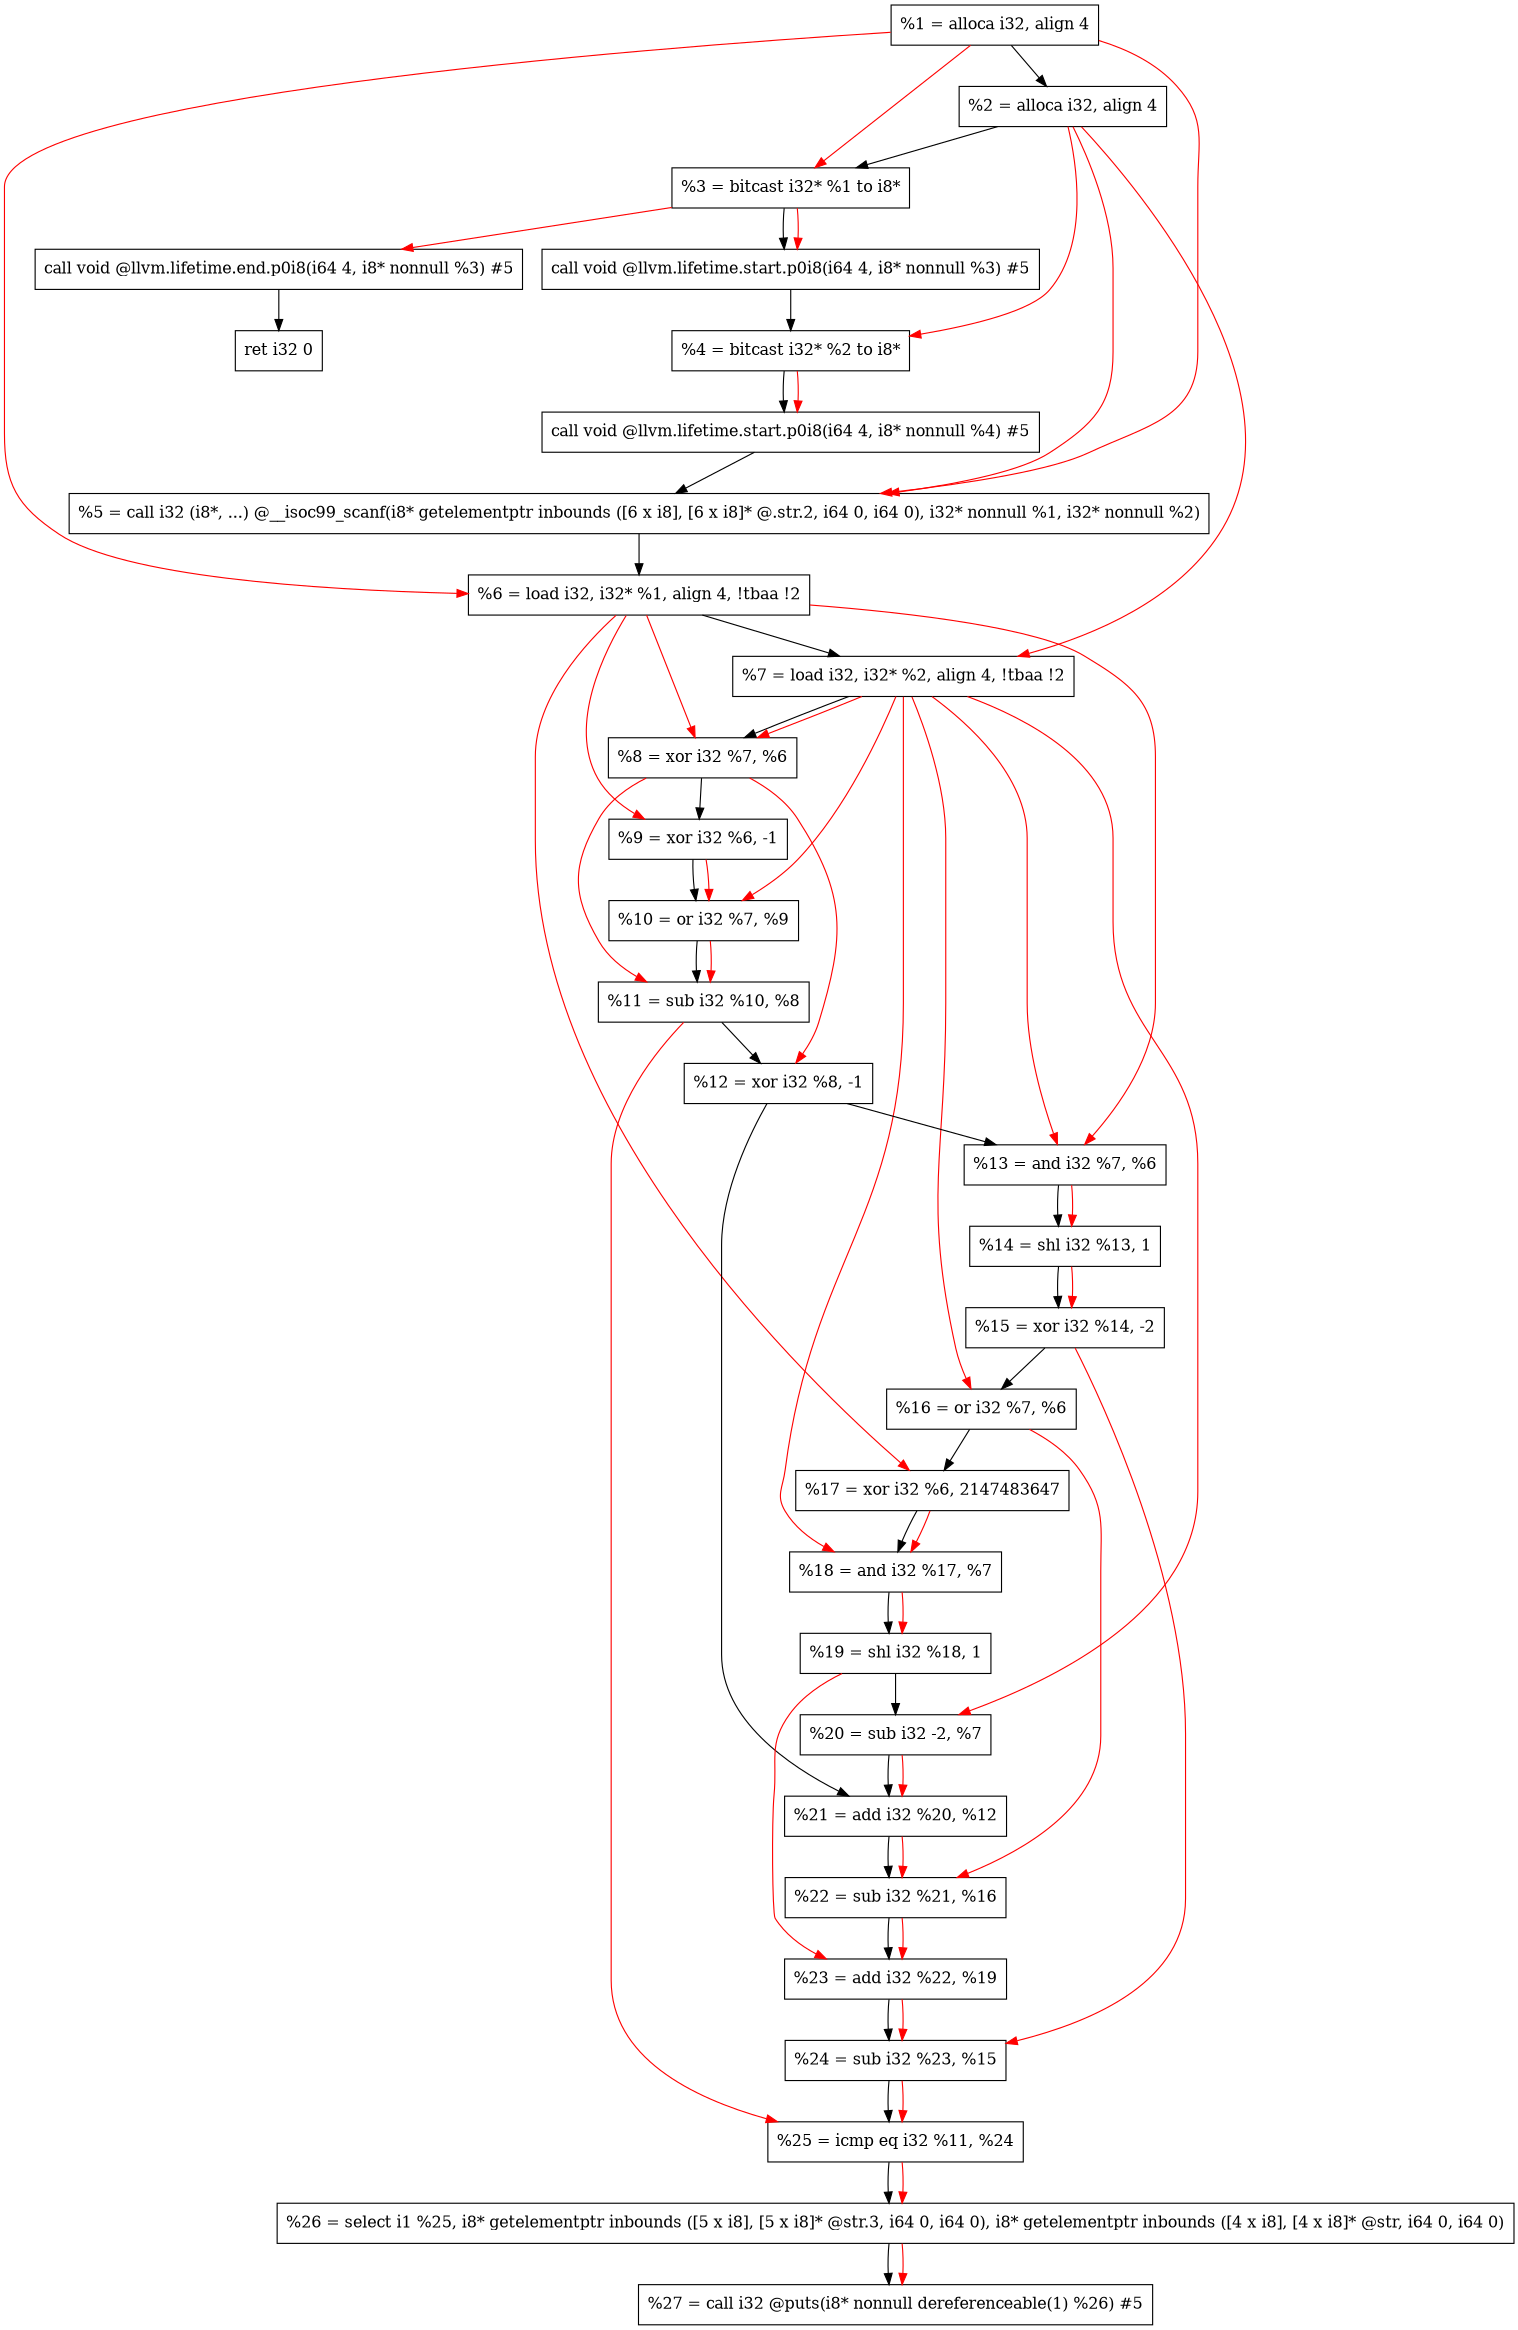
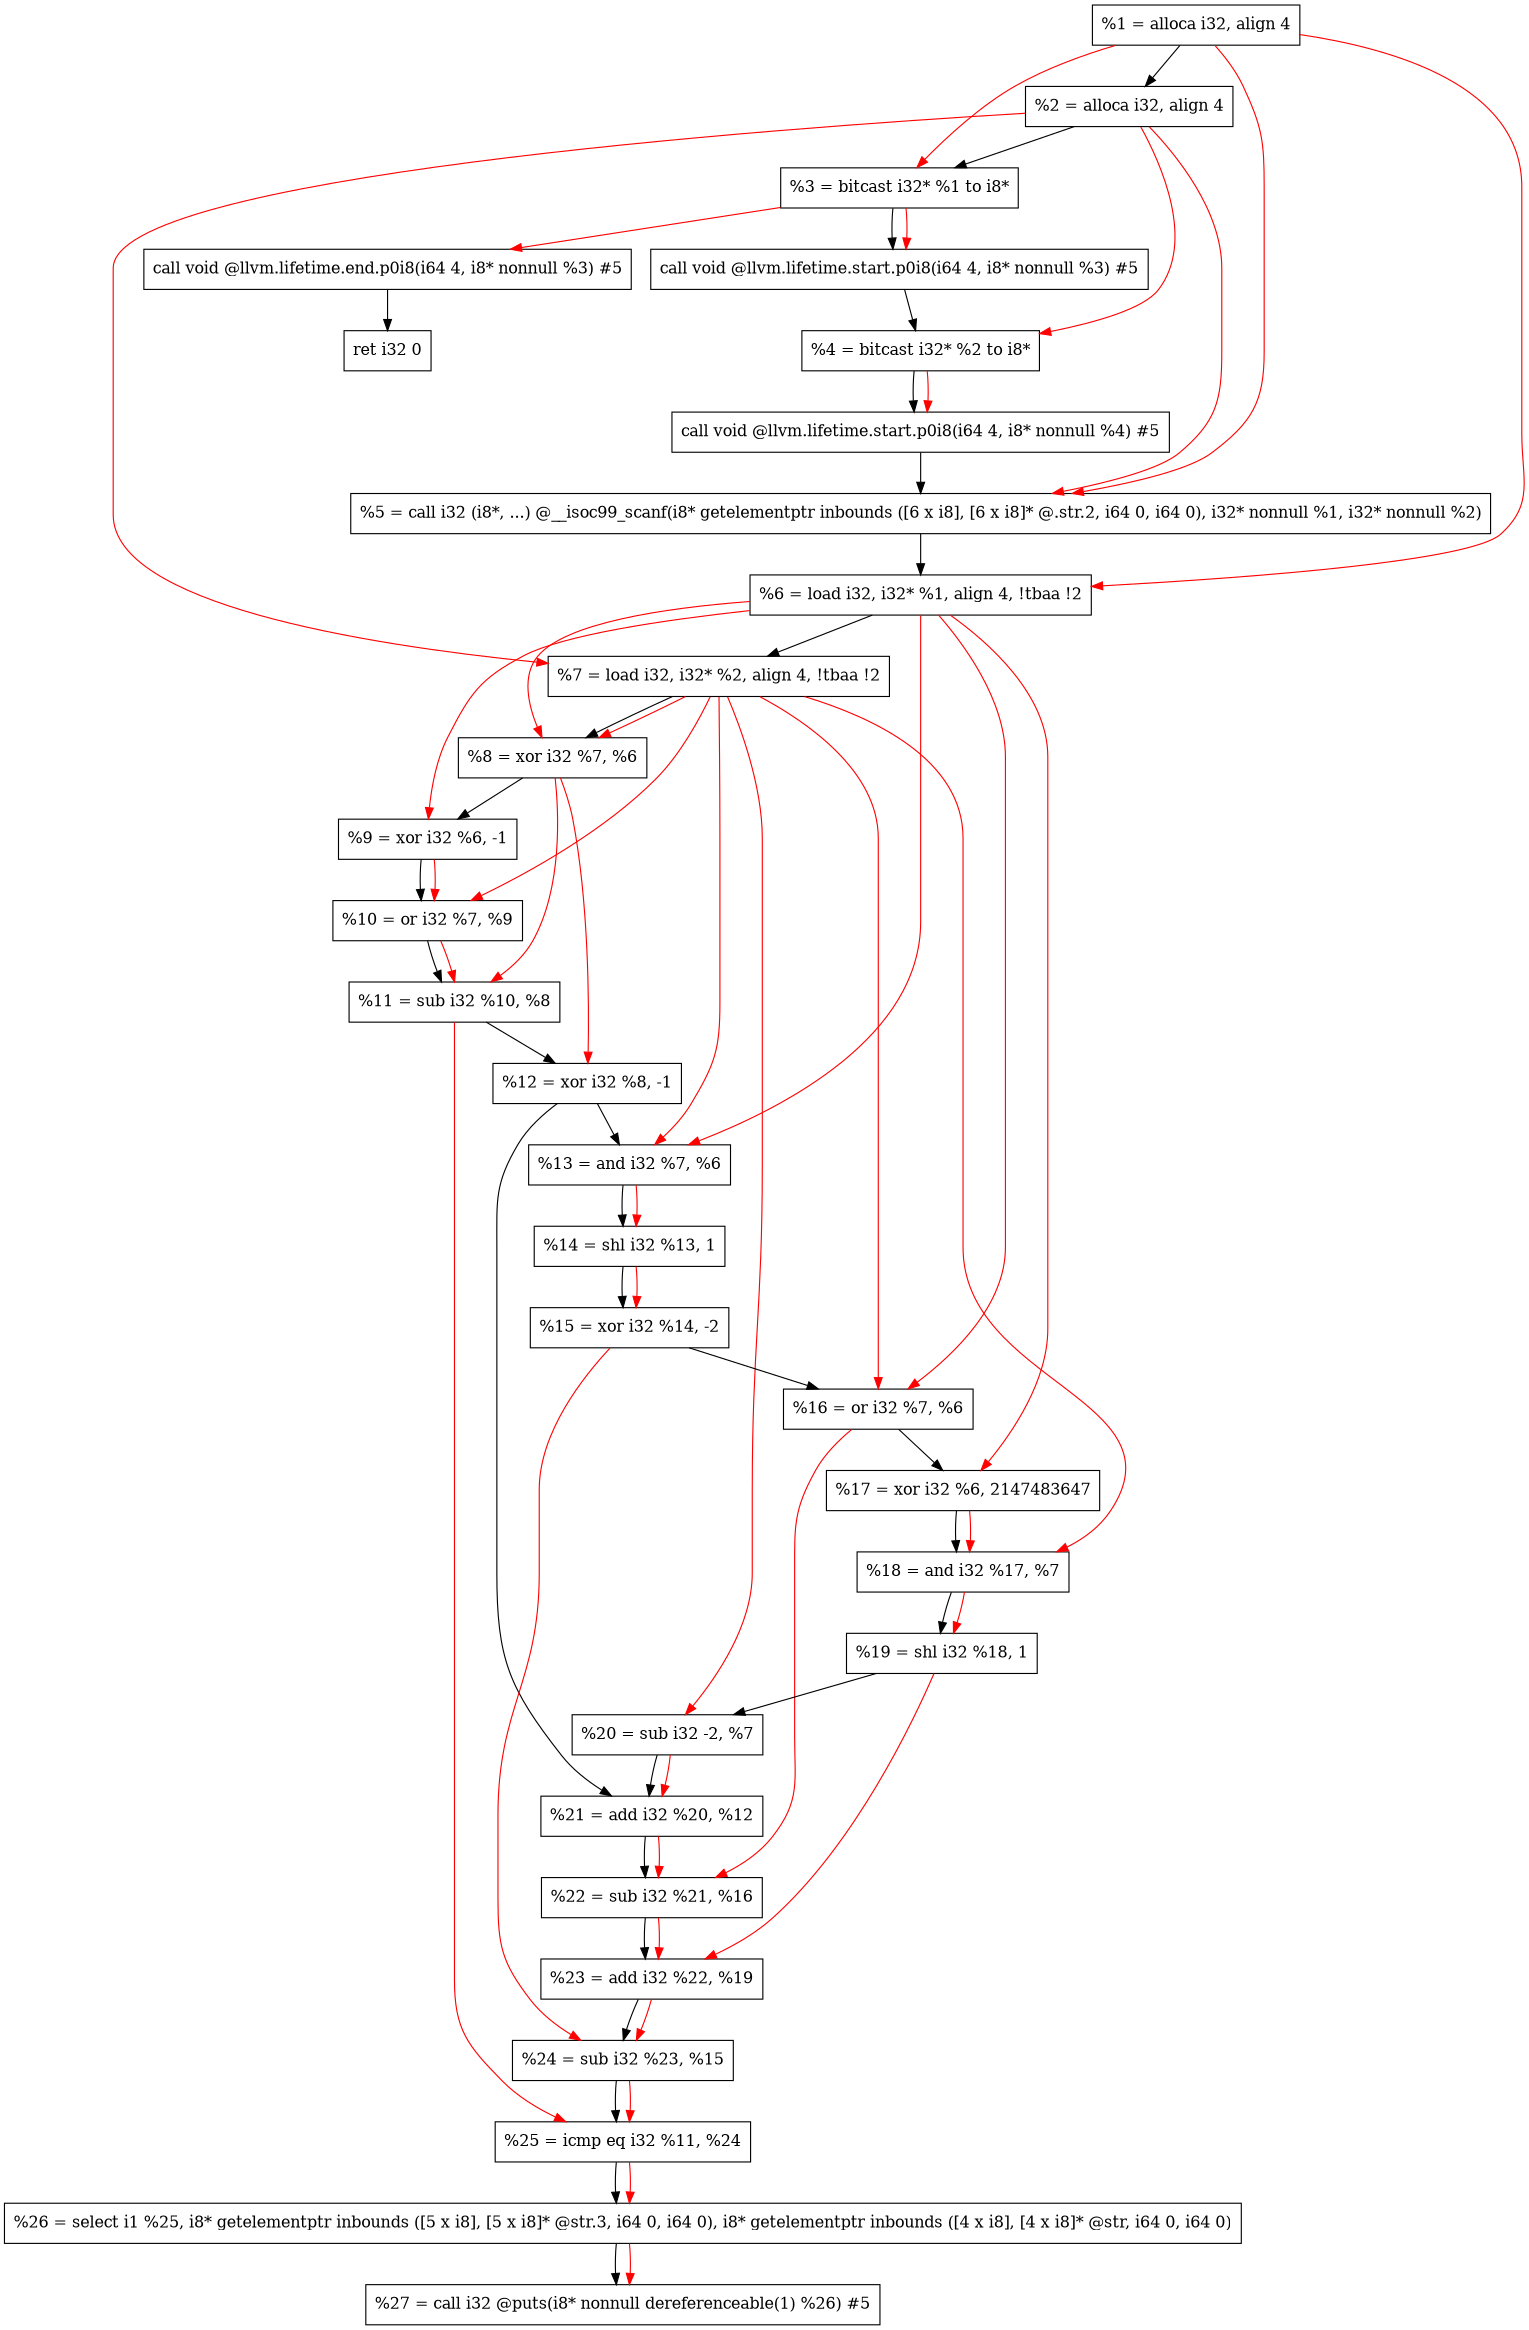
edge "%6 = load i32, i32* %1, align 4, !tbaa !2" -> "%16 = or i32 %7, %6": added
